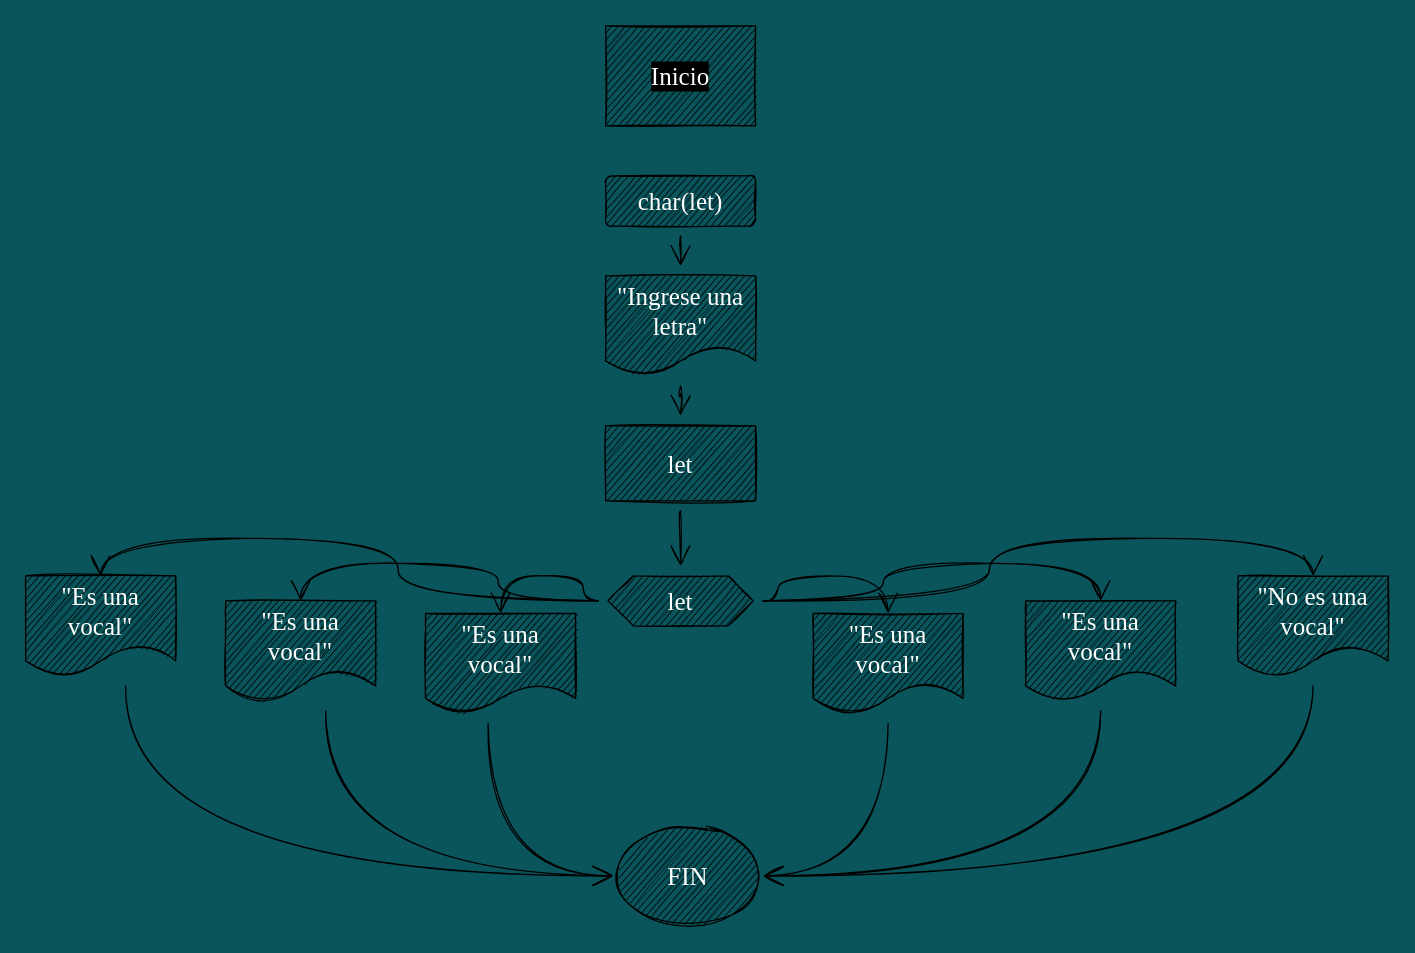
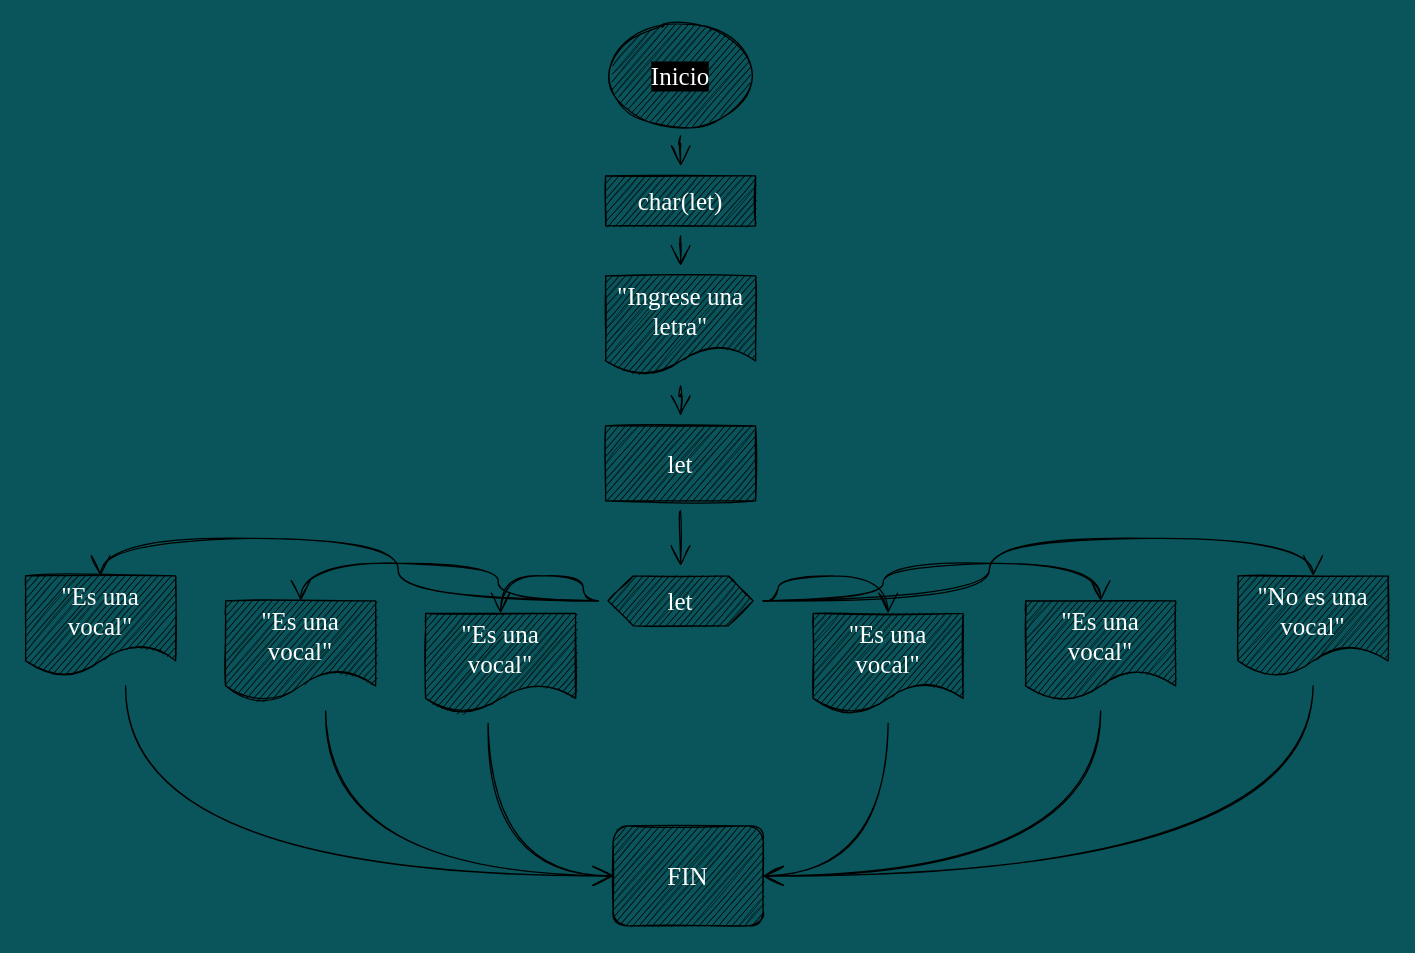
node "Inicio": shape rectangle -> ellipse
edge "Inicio" -> "char(let)": added
node "char(let)": shape rounded rectangle -> rectangle
node "FIN": shape ellipse -> rounded rectangle
